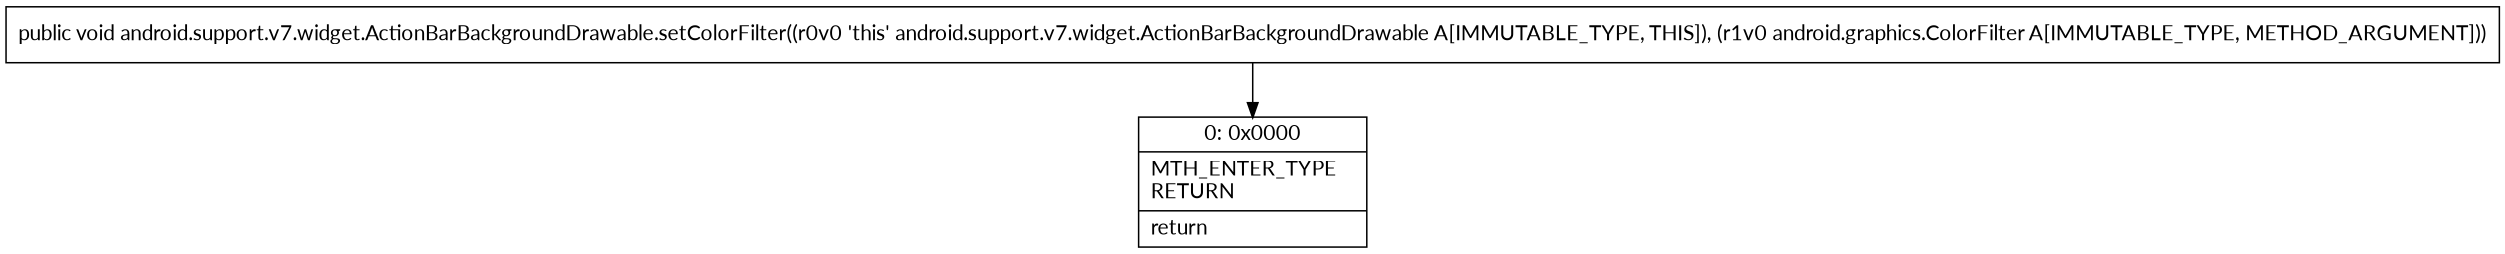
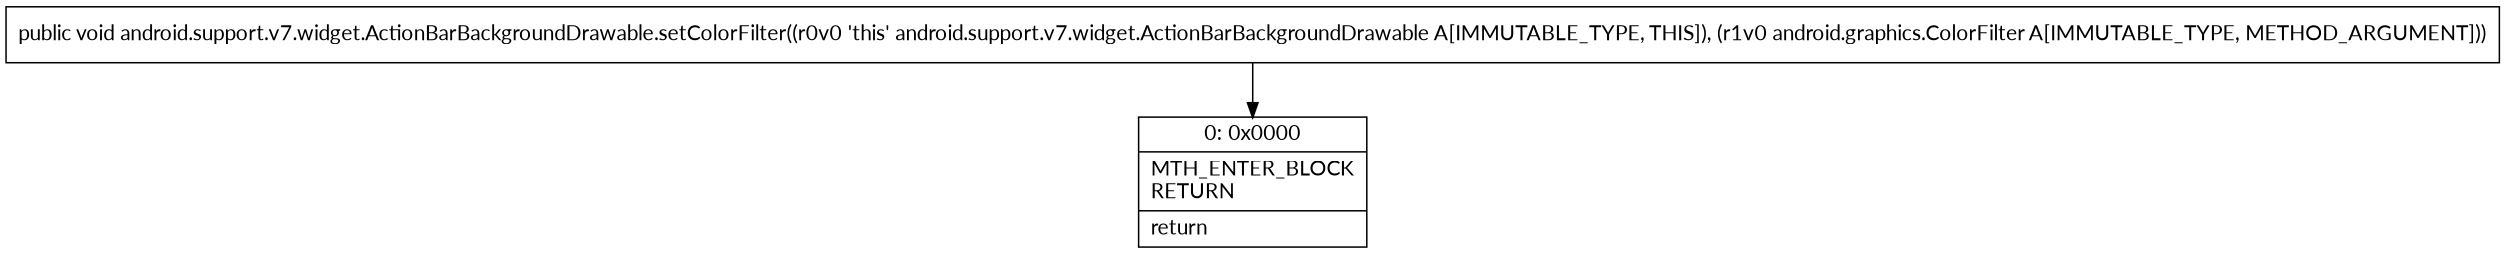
node "0: 0x0000": text "MTH_ENTER_TYPE" -> "MTH_ENTER_BLOCK"
